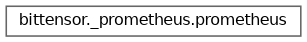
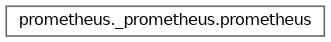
node "bittensor._prometheus.prometheus": label "bittensor._prometheus.prometheus" -> "prometheus._prometheus.prometheus"
